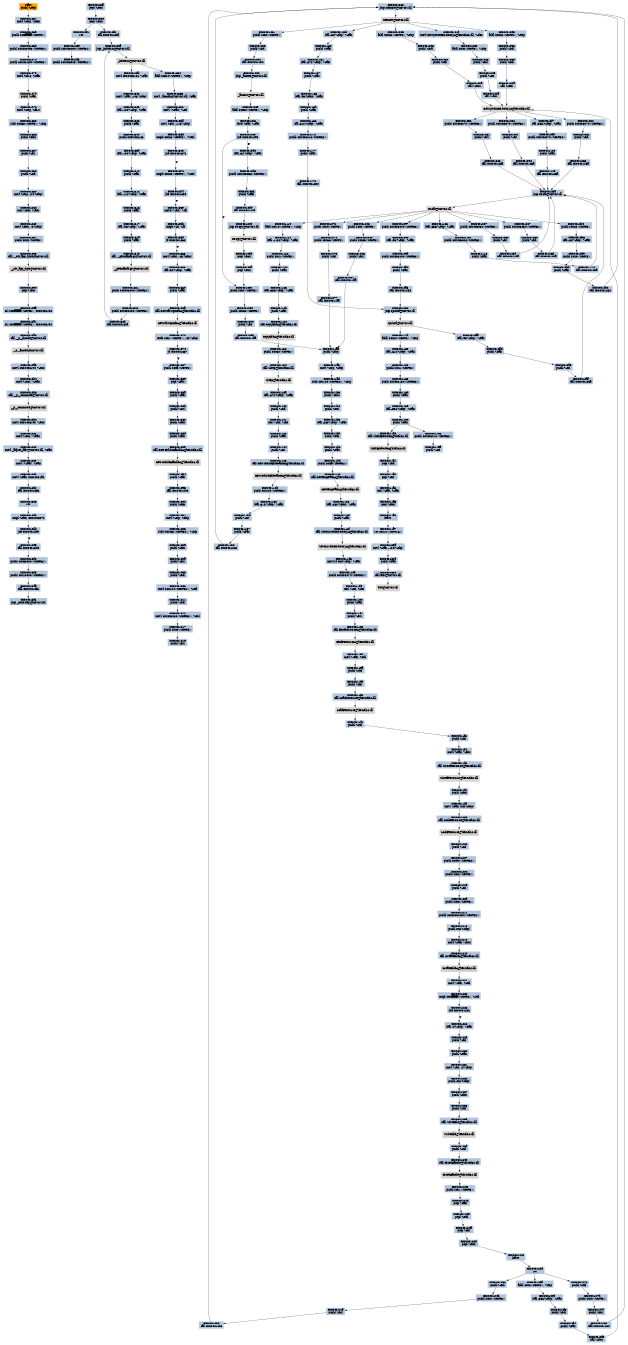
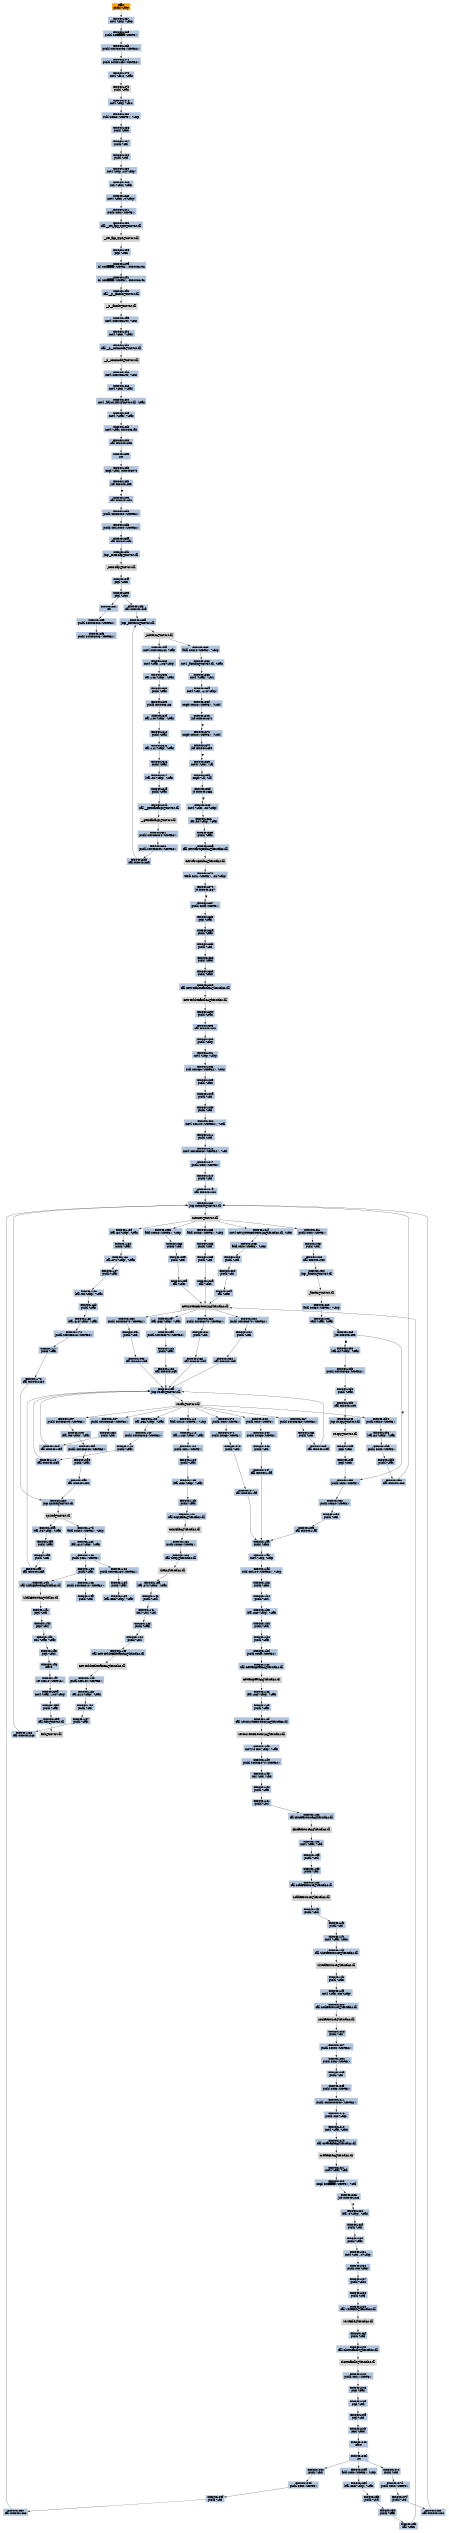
edge "0x0040118e leal -356(%ebp), %eax" -> "0x00401194 pushl %eax": now "0x00401186 pushl $0x1<UINT8>" -> "0x00401194 pushl %eax"
node "_controlfp@msvcrt.dll": added
node "0x0040101a call 0x00401260": added
